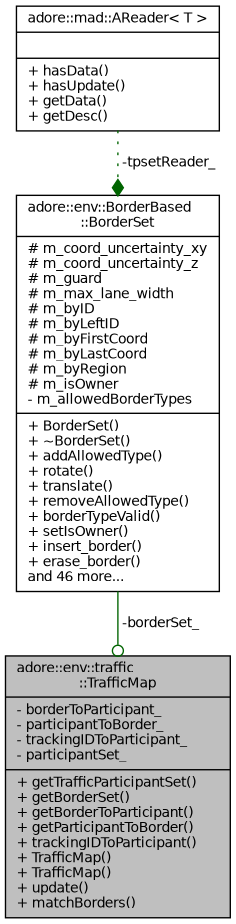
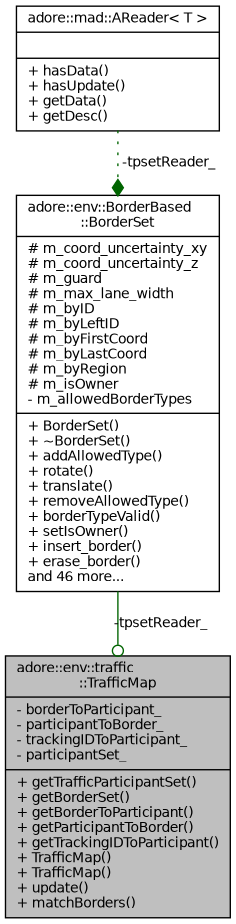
edge "adore::env::BorderBased" -> "adore::env::traffic": label " -borderSet_" -> " -tpsetReader_"
node "adore::env::traffic": text "+ trackingIDToParticipant()" -> "+ getTrackingIDToParticipant()"
